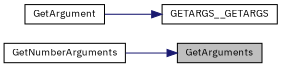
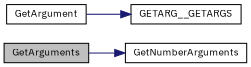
node "GETARGS__GETARGS": label "GETARGS__GETARGS" -> "GETARG__GETARGS"
edge "GetNumberArguments" -> "GetArguments": reversed
